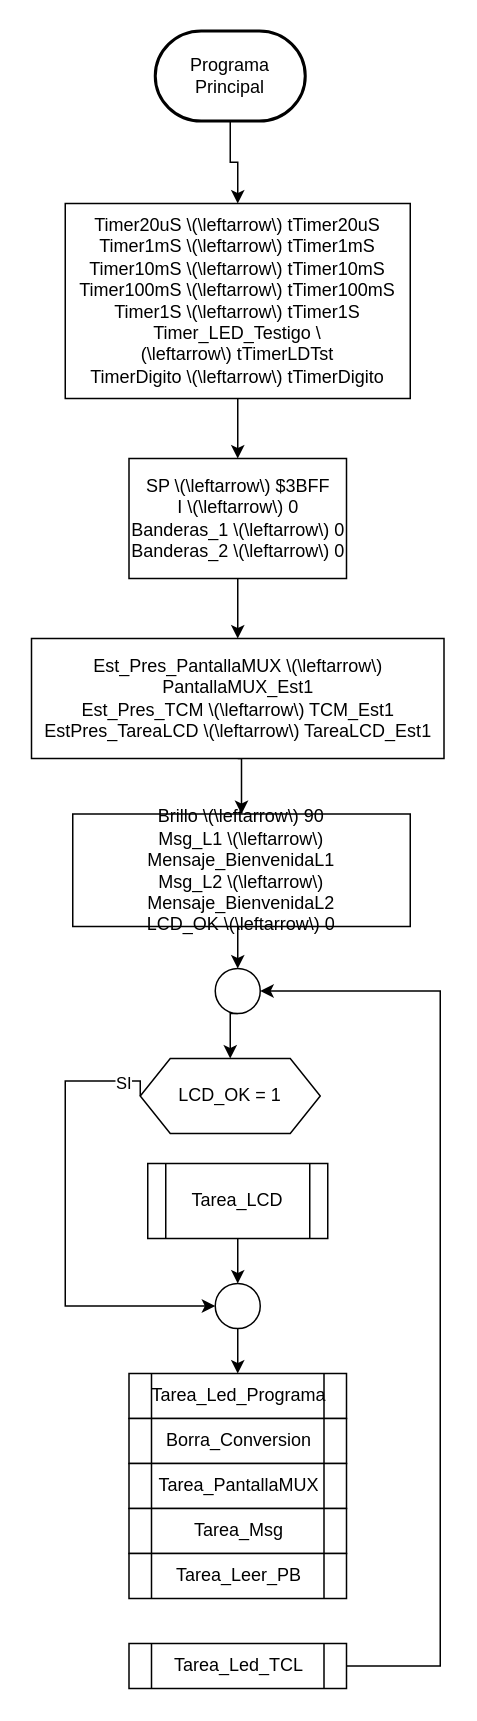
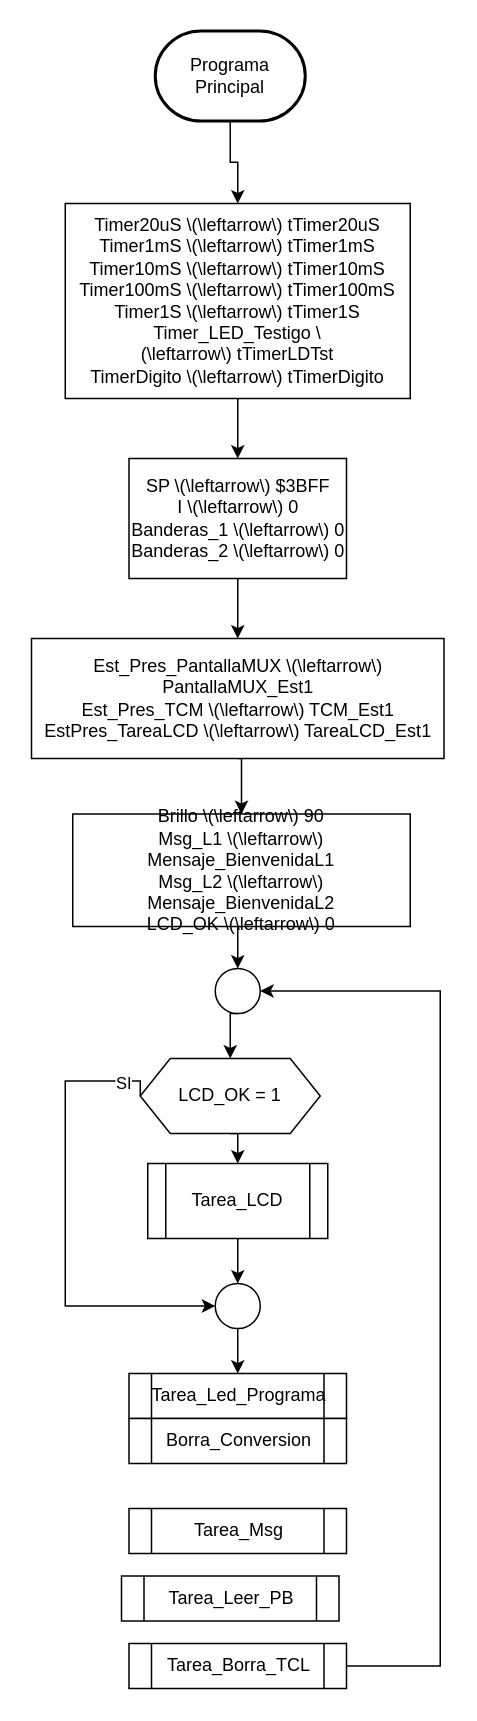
edge "LCD_OK = 1" -> "Tarea_LCD": added
node "Tarea_PantallaMUX": removed
node "Tarea_Leer_PB": moved (238, 1576) -> (230, 1598)
node "Tarea_Led_TCL": label "Tarea_Led_TCL" -> "Tarea_Borra_TCL"
